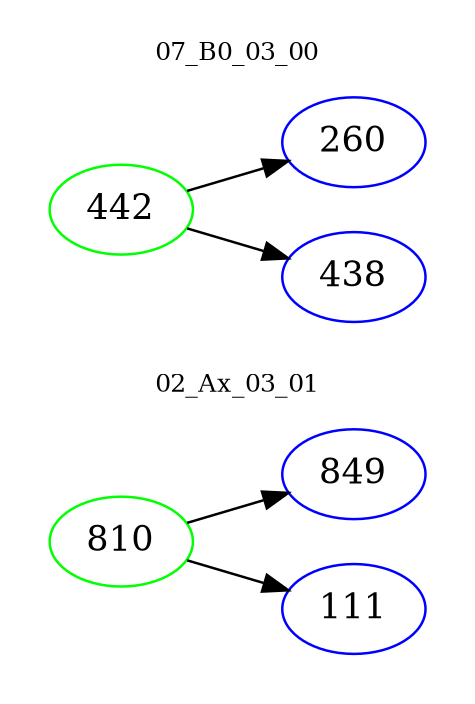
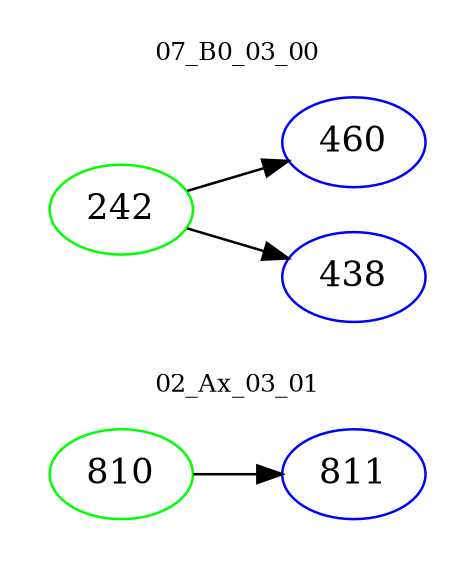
node "260": label "260" -> "460"
node "442": label "442" -> "242"
node "849": removed
node "111": label "111" -> "811"
